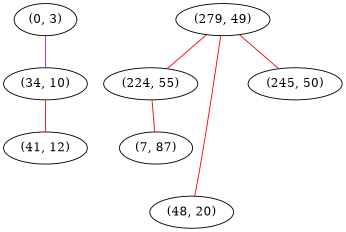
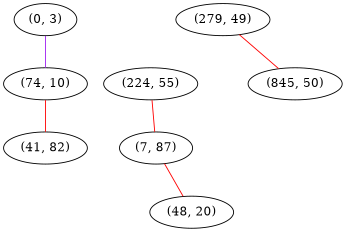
edge "(279, 49)" -- "(224, 55)": removed
node "(34, 10)": label "(34, 10)" -> "(74, 10)"
node "(245, 50)": label "(245, 50)" -> "(845, 50)"
edge "(279, 49)" -- "(48, 20)": now "(7, 87)" -- "(48, 20)"
node "(41, 12)": label "(41, 12)" -> "(41, 82)"
